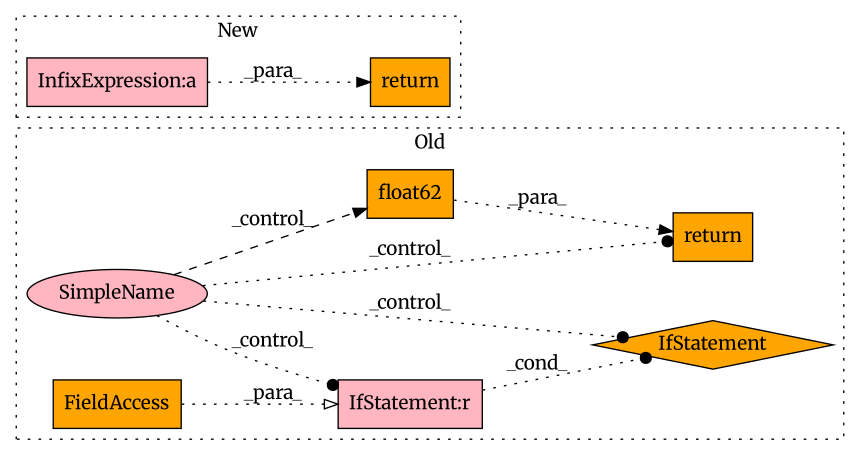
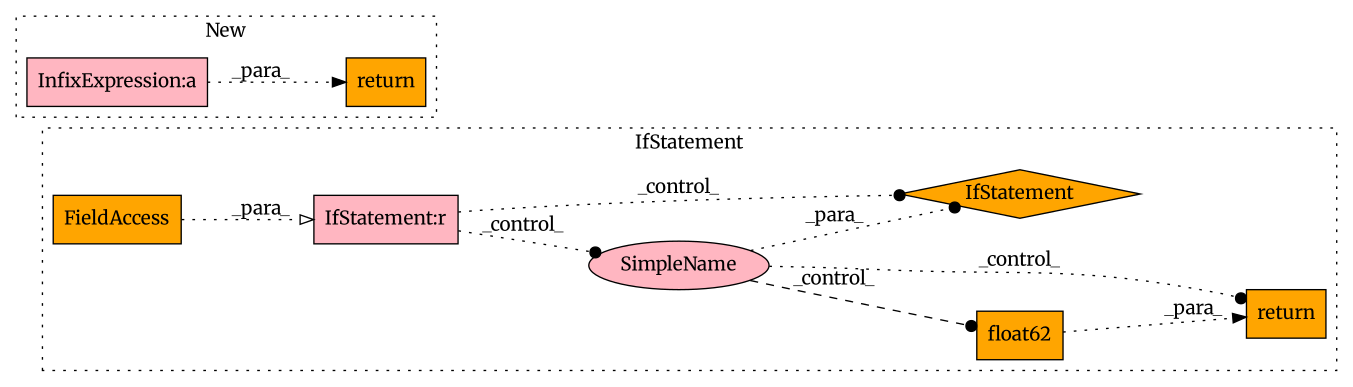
cluster "Old": label "Old" -> "IfStatement"
edge "SimpleName" -> "float62": arrowhead normal -> dot
edge "SimpleName" -> "IfStatement": label "_control_" -> "_para_"
edge "SimpleName" -> "IfStatement:r": reversed
edge "IfStatement:r" -> "IfStatement": label "_cond_" -> "_control_"
